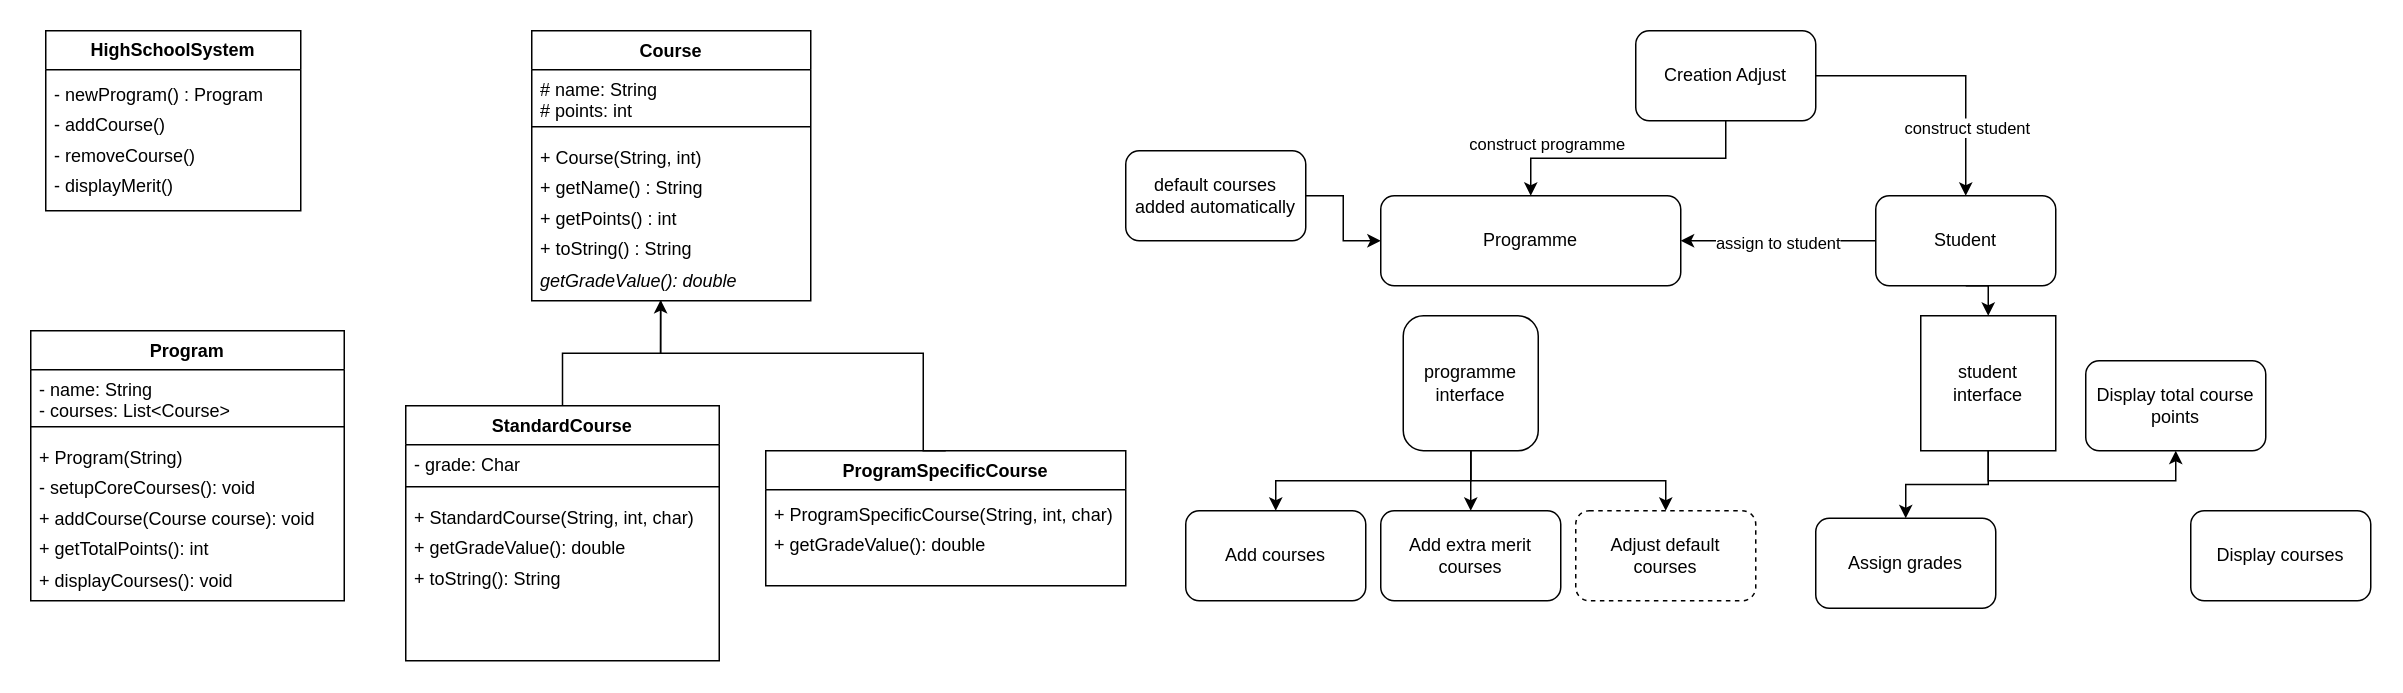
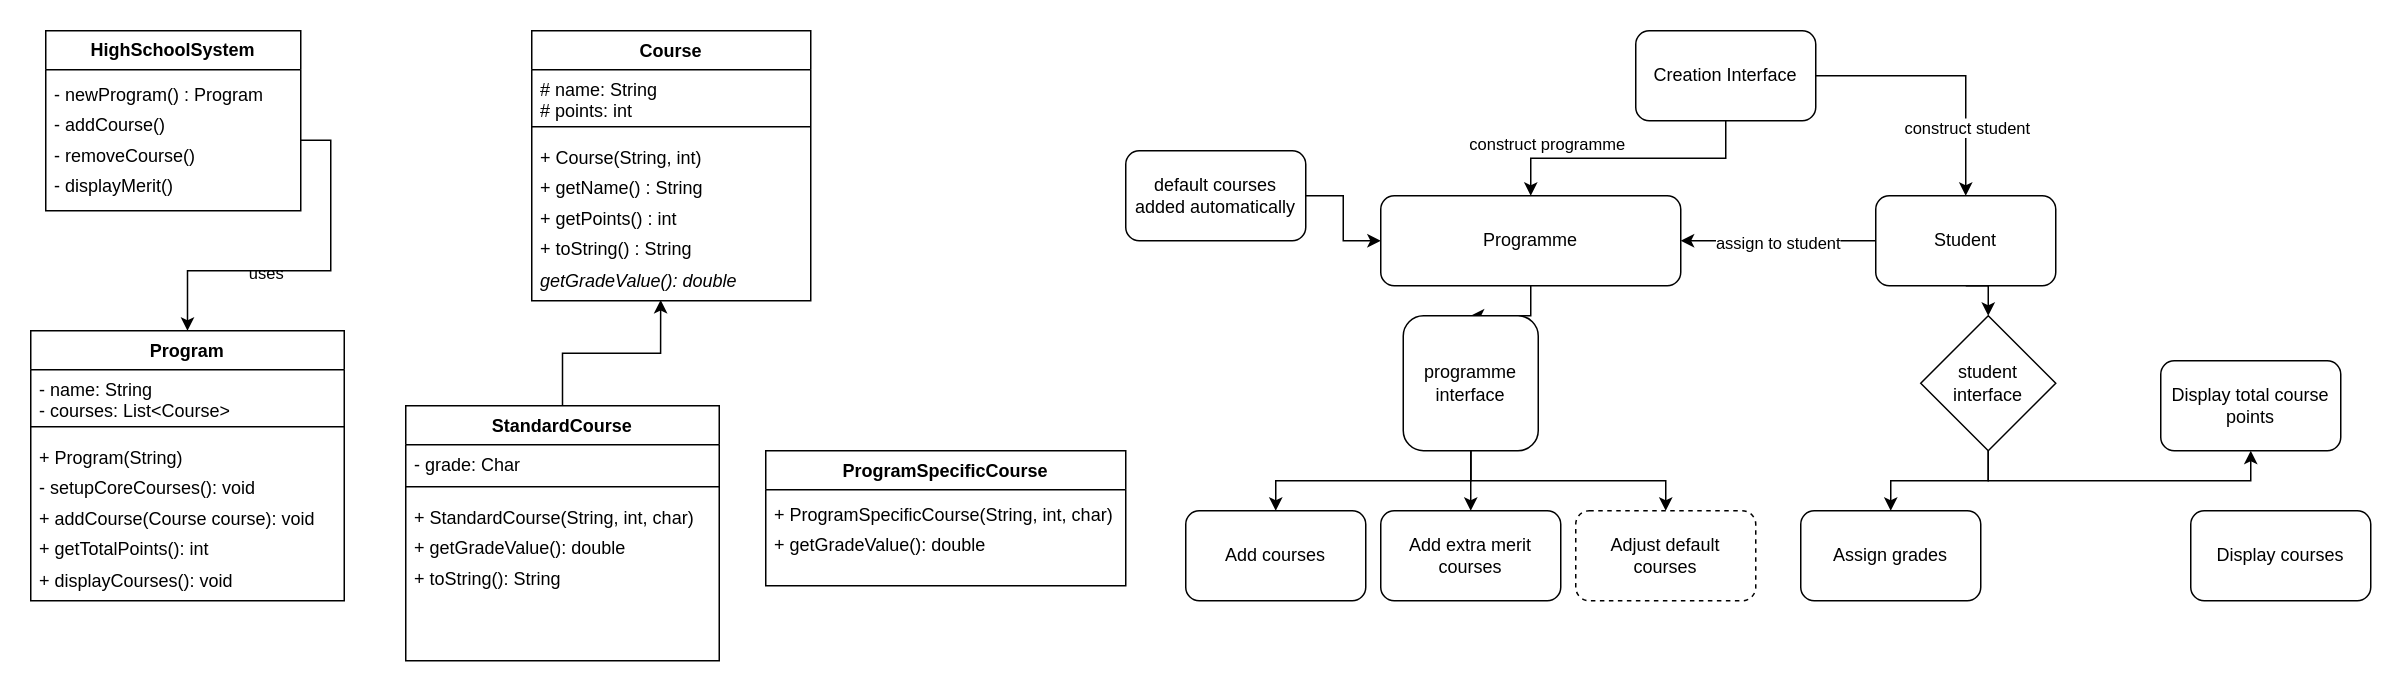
node "Creation Adjust": label "Creation Adjust" -> "Creation Interface"
edge "- newProgram() : Program - addCourse() - removeCourse() - displayMerit()" -> "Program": added, label "uses"
edge "Programme" -> "programme interface": added
edge "+ Course(String, int) + getName() : String + getPoints() : int + toString() : String getGradeValue(): double" -- "ProgramSpecificCourse": removed
node "student interface": shape rectangle -> diamond
node "Display total course points": moved (2176, 406) -> (2251, 406)
node "Assign grades": moved (1906, 563) -> (1891, 556)
